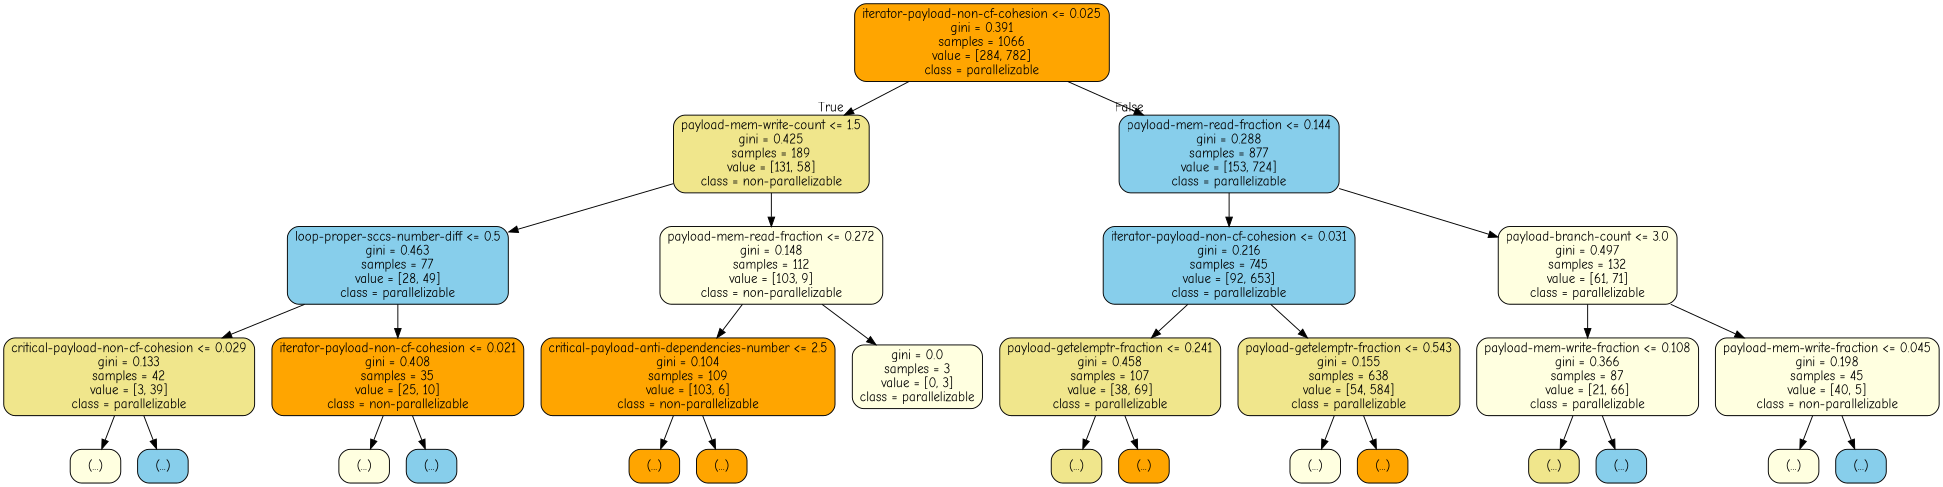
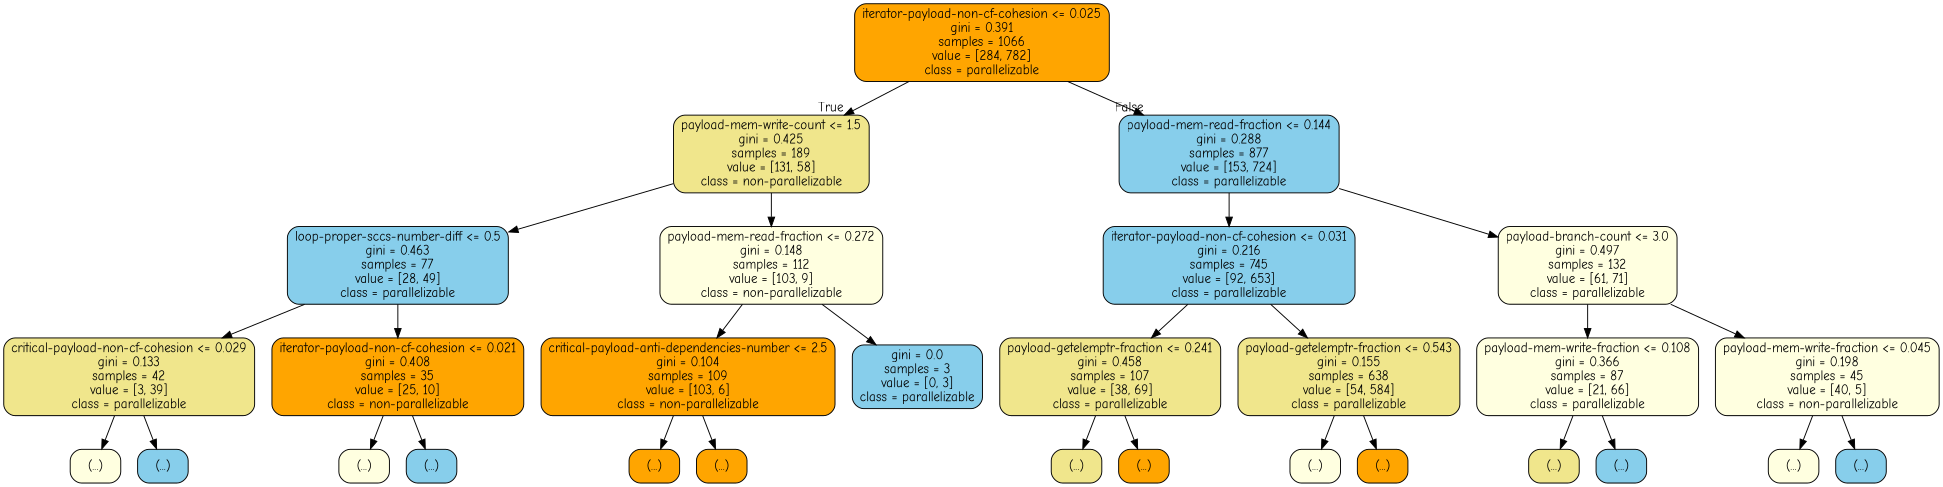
node "gini = 0.0 samples = 3 value = [0, 3] class = parallelizable": fillcolor lightyellow -> skyblue
